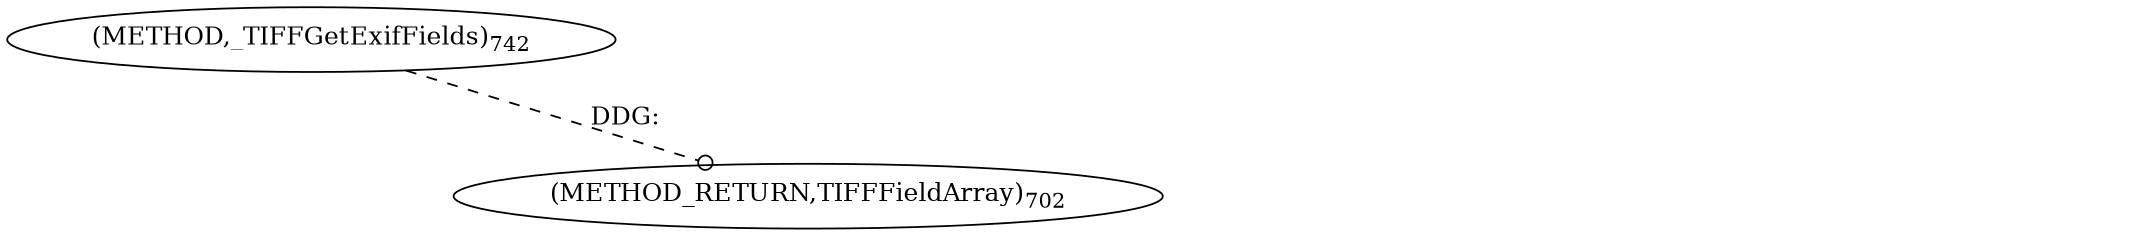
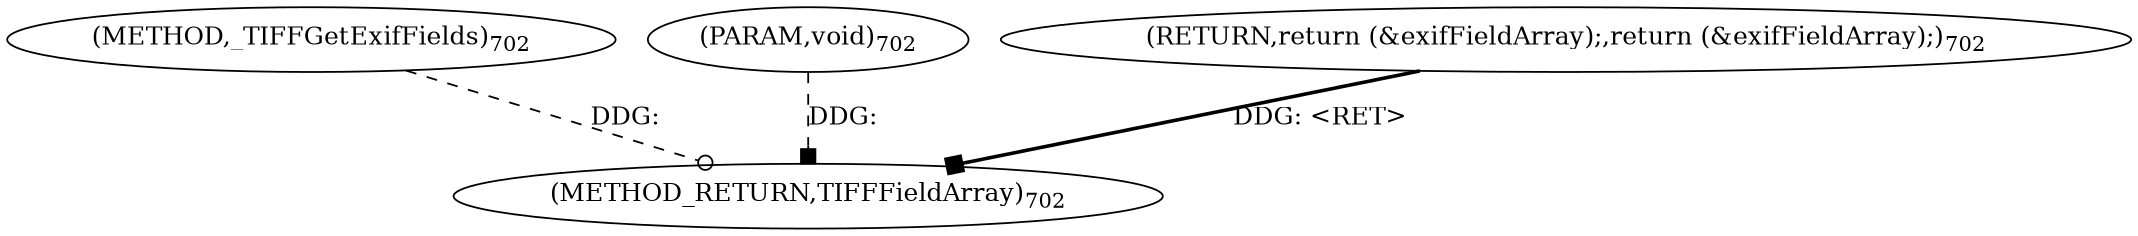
node "(METHOD,_TIFFGetExifFields)": text "742" -> "702"
node "(PARAM,void)": added
node "(RETURN,return (&exifFieldArray);,return (&exifFieldArray);)": added
